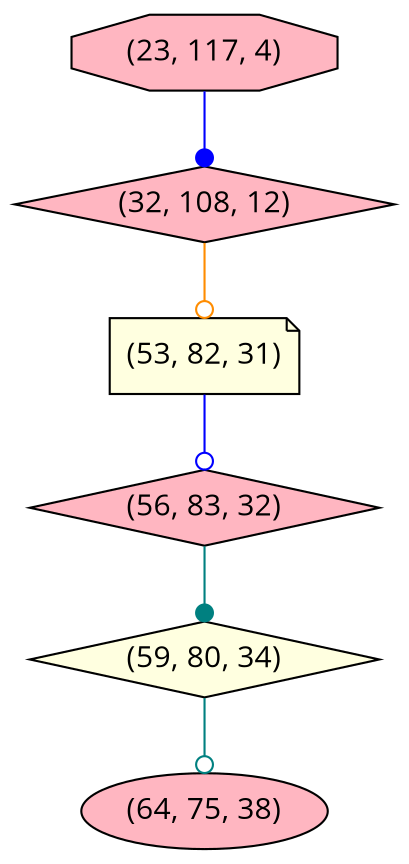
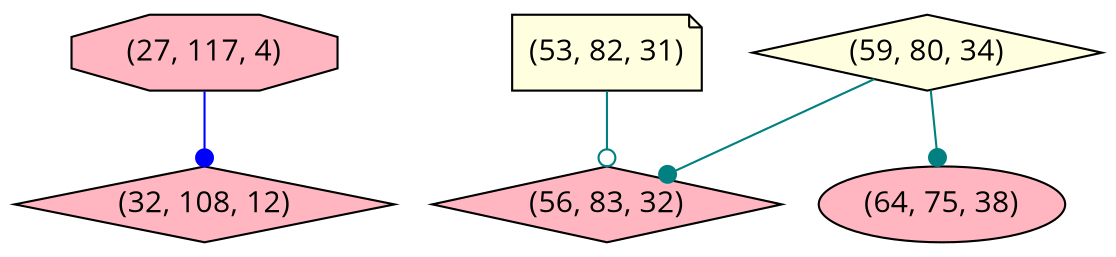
node "(23, 117, 4)": label "(23, 117, 4)" -> "(27, 117, 4)"
edge "(32, 108, 12)" -> "(53, 82, 31)": removed
edge "(53, 82, 31)" -> "(56, 83, 32)": color blue -> teal
edge "(56, 83, 32)" -> "(59, 80, 34)": reversed
edge "(59, 80, 34)" -> "(64, 75, 38)": arrowhead odot -> dot
